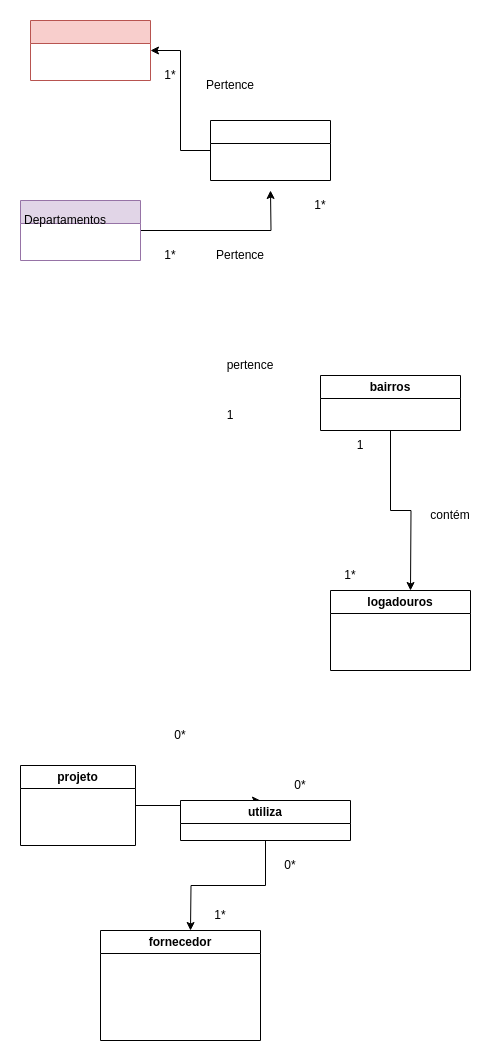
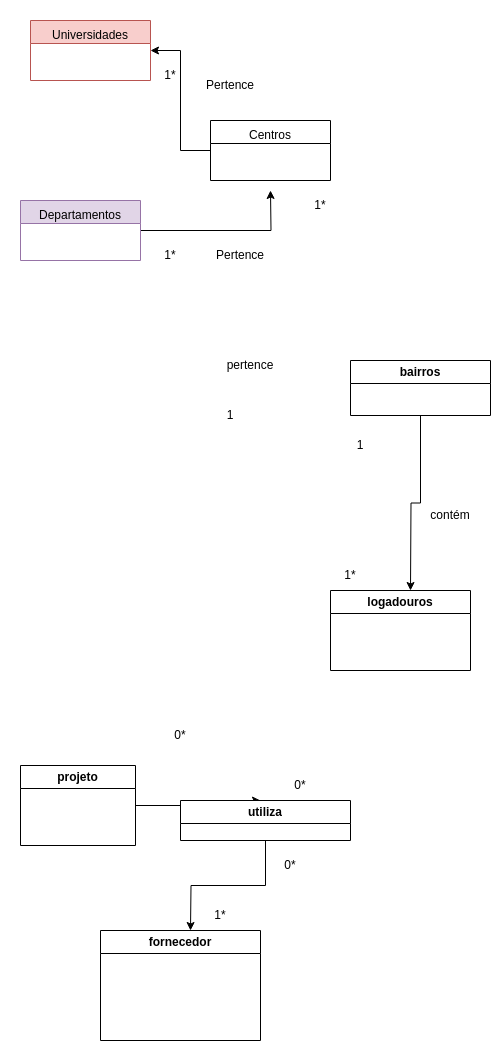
node "Universidades": added
node "Centros": added
node "Departamentos": moved (66, 221) -> (81, 216)
node "bairros": moved (391, 403) -> (421, 388)
